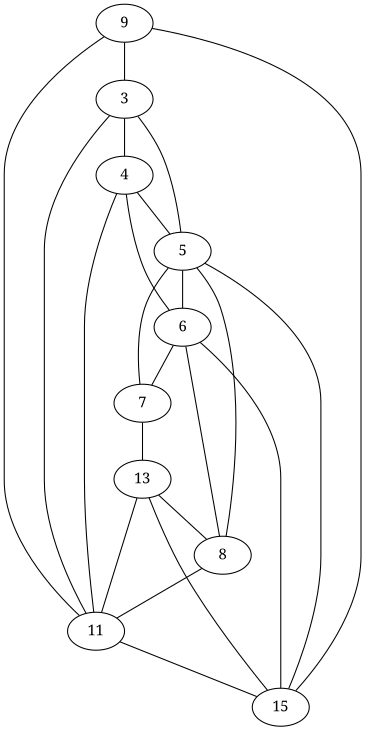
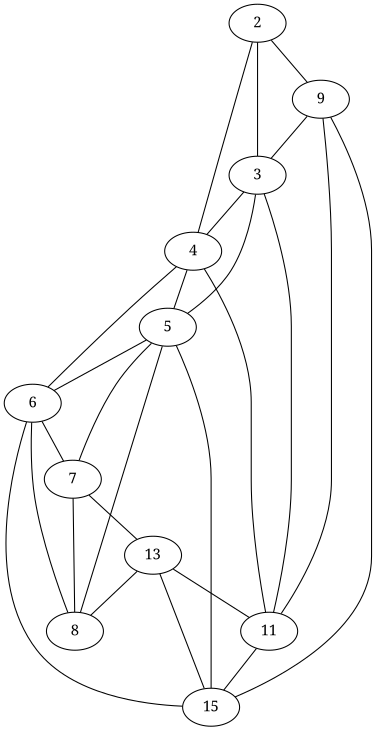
node "2": added
edge "8" -- "11": now "8" -- "7"
